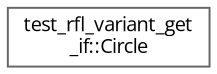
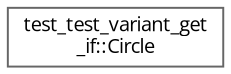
node "test_rfl_variant_get _if::Circle": label "test_rfl_variant_get _if::Circle" -> "test_test_variant_get _if::Circle"
